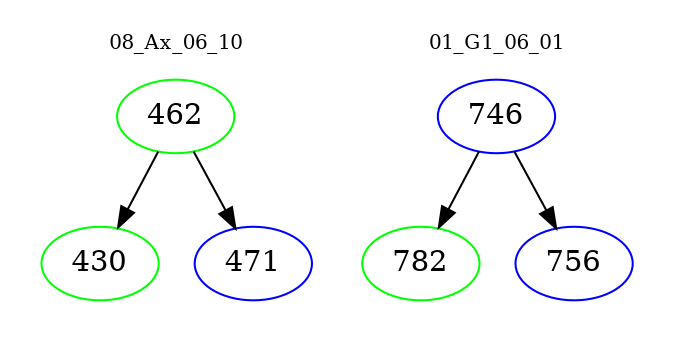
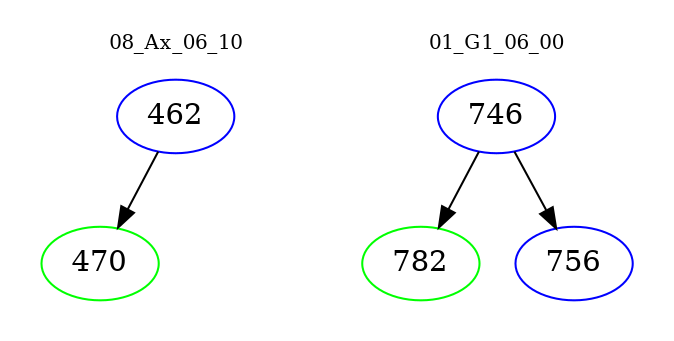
cluster "01_G1_06_01": label "01_G1_06_01" -> "01_G1_06_00"
node "462": color green -> blue
node "430": label "430" -> "470"
node "471": removed
